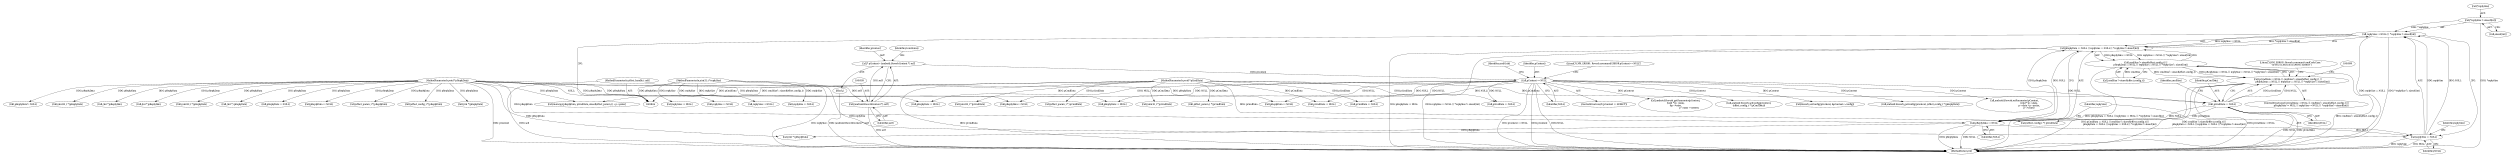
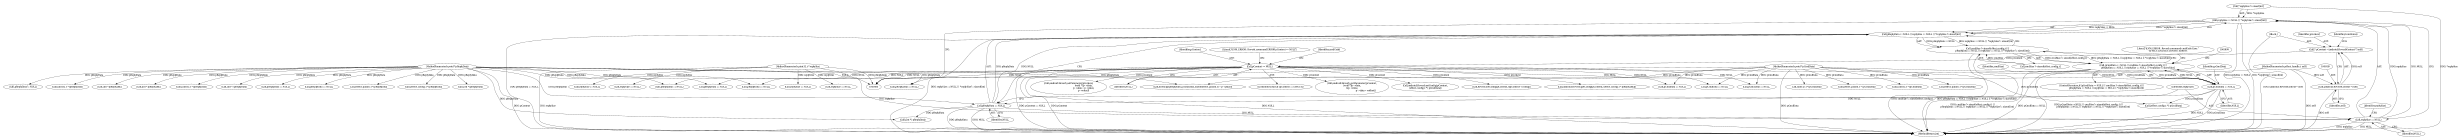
node "(Call,*replySize)": removed
node "(Call,sizeof(int))": removed
edge "(Call,* pContext = (android::ReverbContext *) self)" -> "(Block,)": reversed
edge "(MethodParameterIn,void *pCmdData)" -> "1000106": label "DDG: cmdSize != sizeof(effect_config_t)" -> "AST: "
